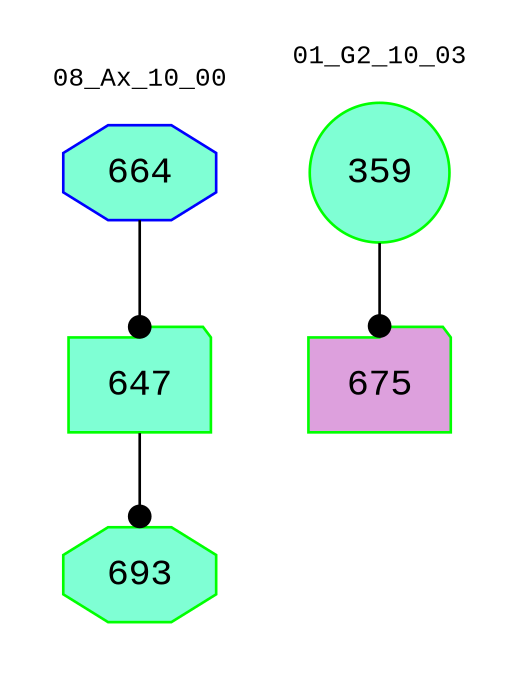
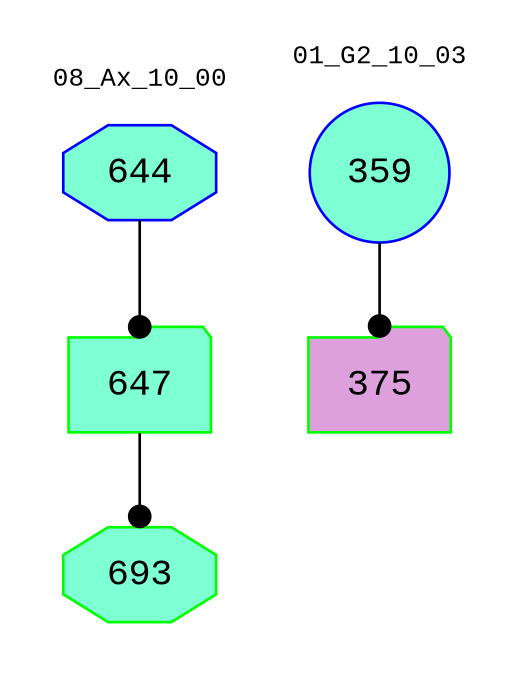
node "664": label "664" -> "644"
node "359": color green -> blue
node "675": label "675" -> "375"
